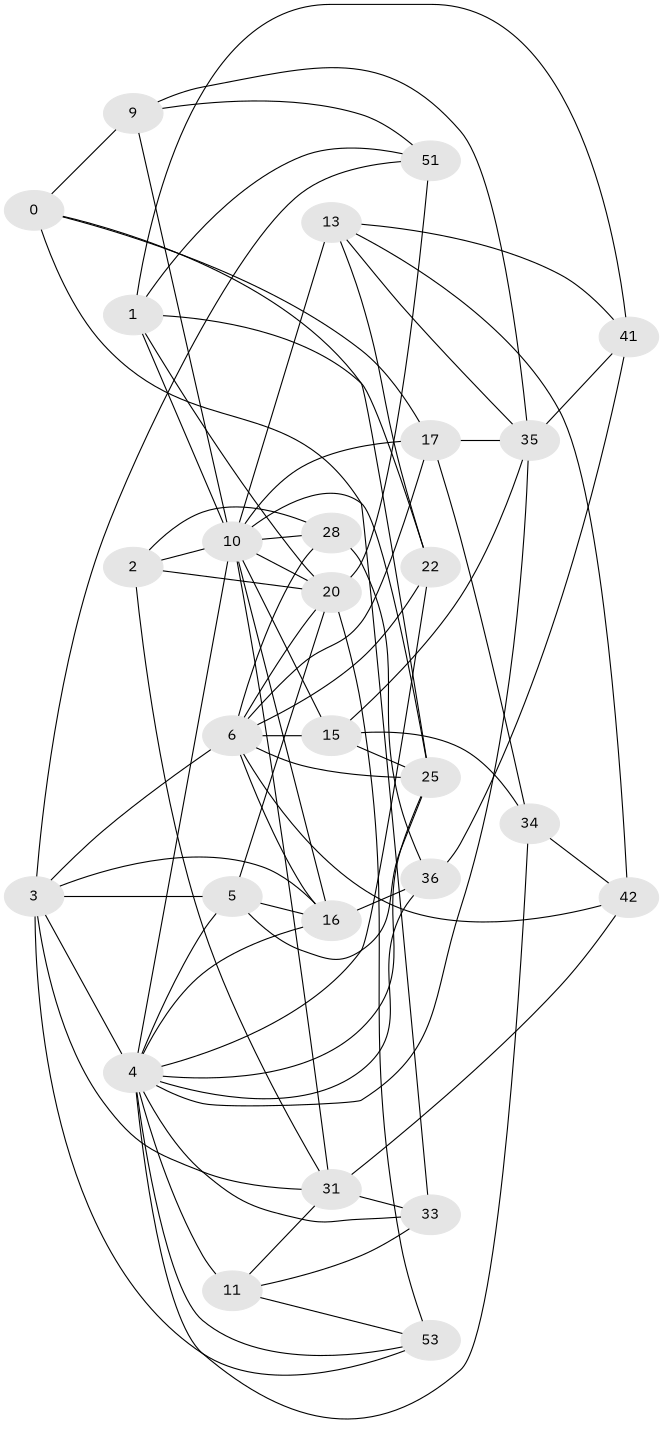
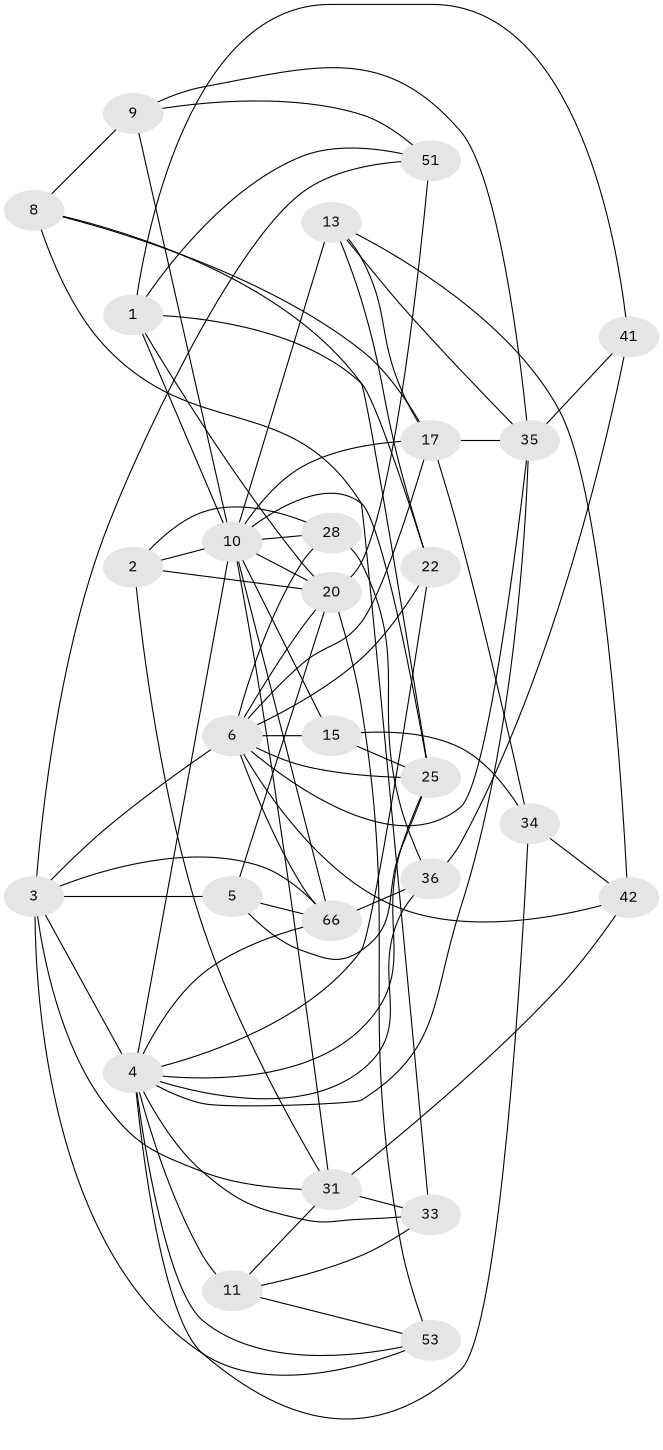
node "0": label "0" -> "8"
edge "13" -- "41": now "13" -- "17"
edge "35" -- "15": now "35" -- "6"
node "16": label "16" -> "66"
edge "5" -- "4": removed
